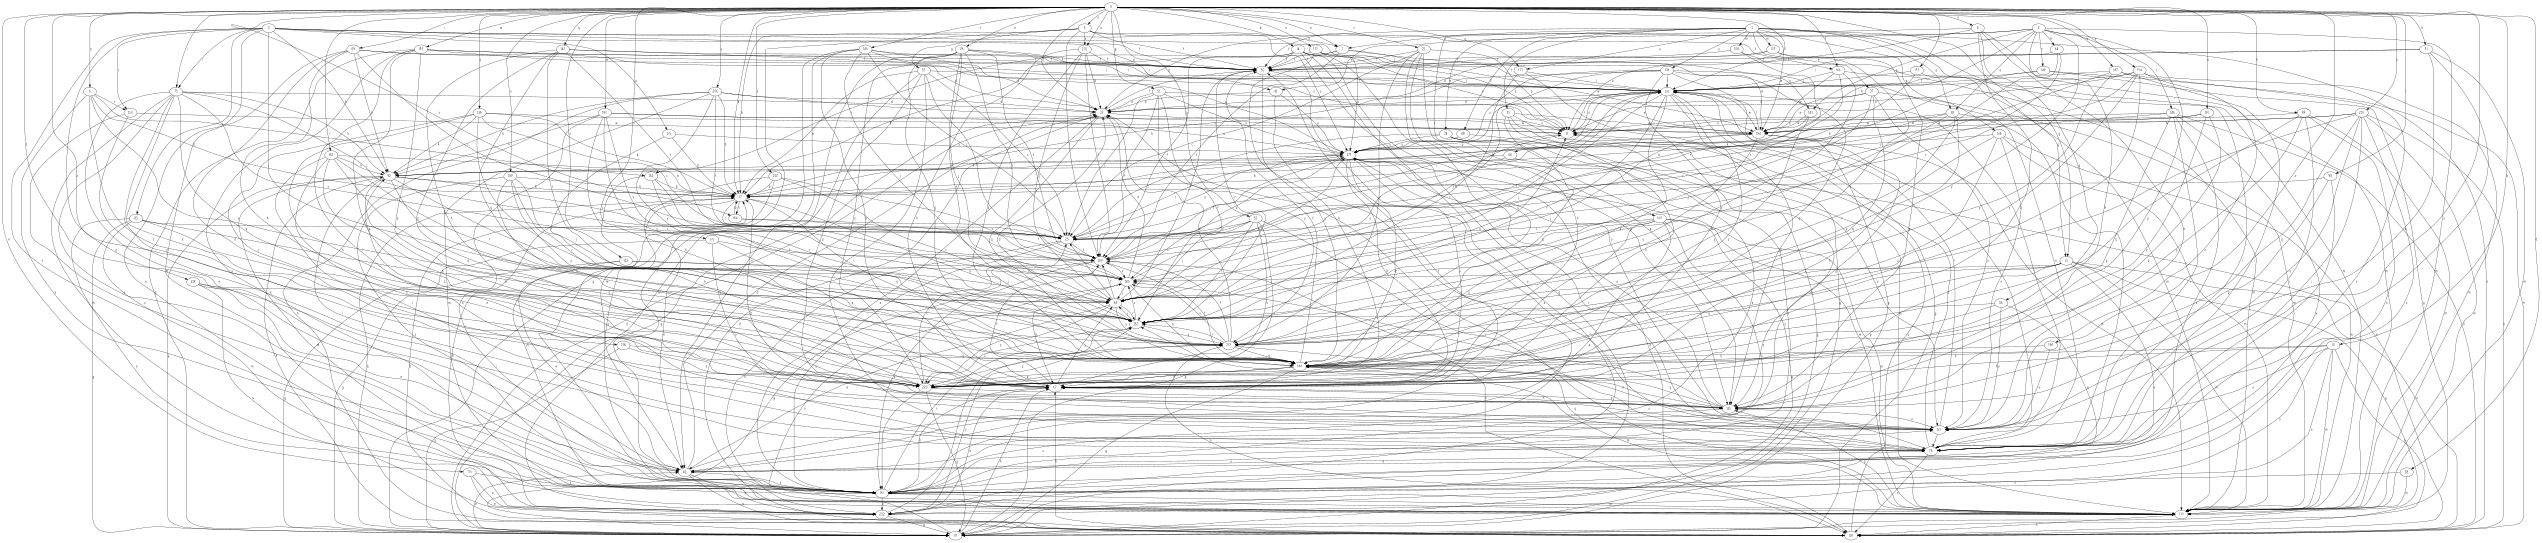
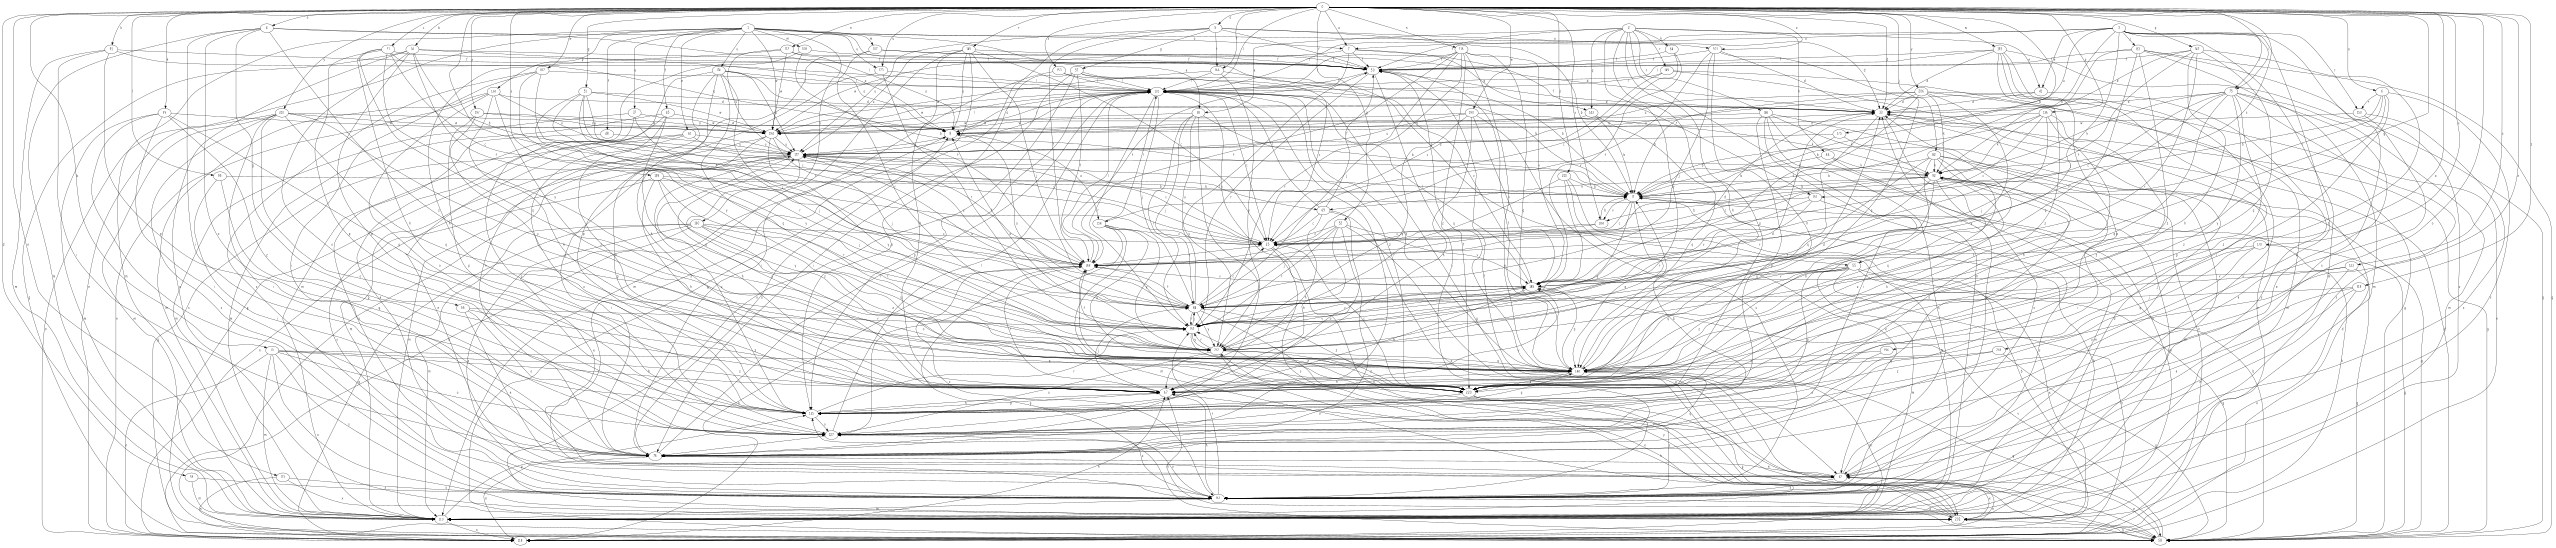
edge "3" -> "50": now "83" -> "50"
edge "154" -> "8": reversed
edge "37" -> "33": now "134" -> "33"
edge "69" -> "92": reversed
edge "57" -> "17": label "w" -> "b"
edge "166" -> "110": now "82" -> "110"
edge "151" -> "17": now "151" -> "184"
edge "101" -> "185": added, label "v"
edge "17" -> "42": removed, label "e"
edge "37" -> "144": removed, label "q"
edge "4" -> "76": added, label "i"
edge "10" -> "220": added, label "z"
edge "135" -> "161": reversed
